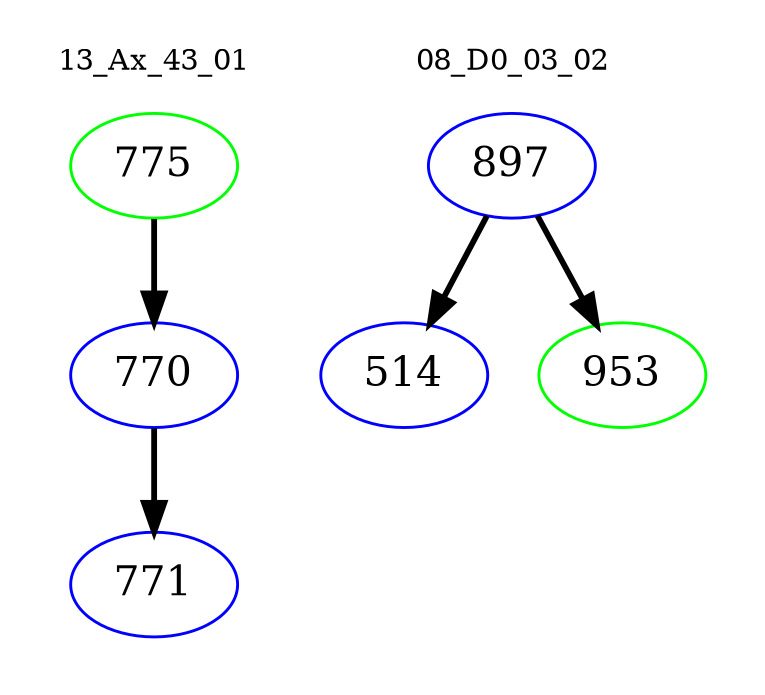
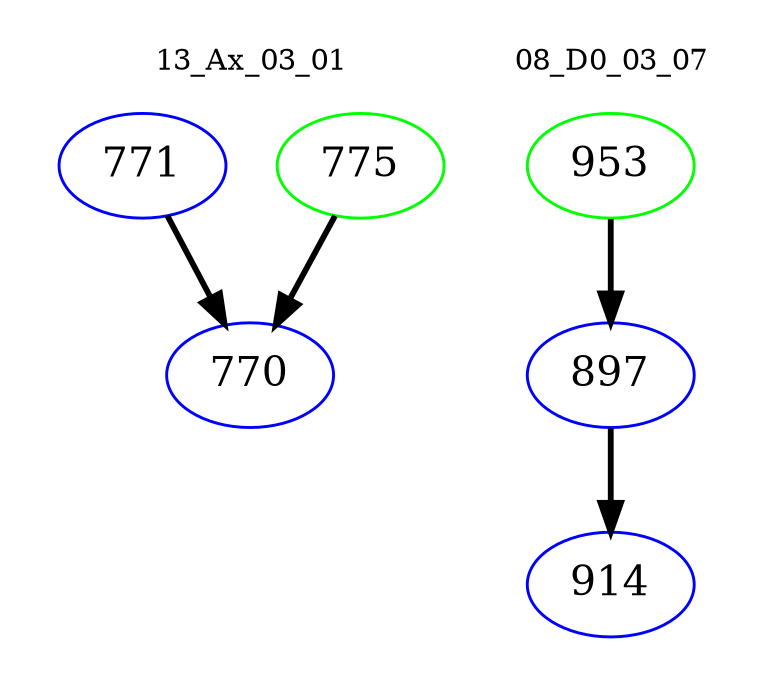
cluster "13_Ax_43_01": label "13_Ax_43_01" -> "13_Ax_03_01"
cluster "08_D0_03_02": label "08_D0_03_02" -> "08_D0_03_07"
edge "897" -> "953": reversed
node "514": label "514" -> "914"
edge "770" -> "771": reversed
